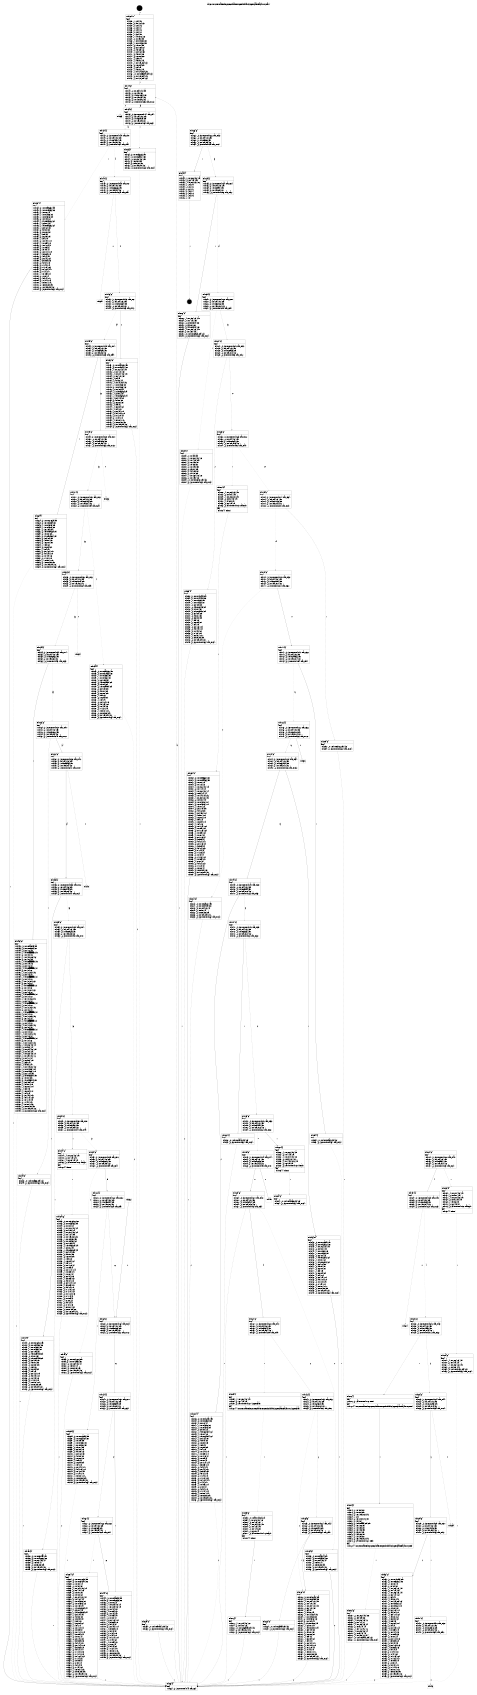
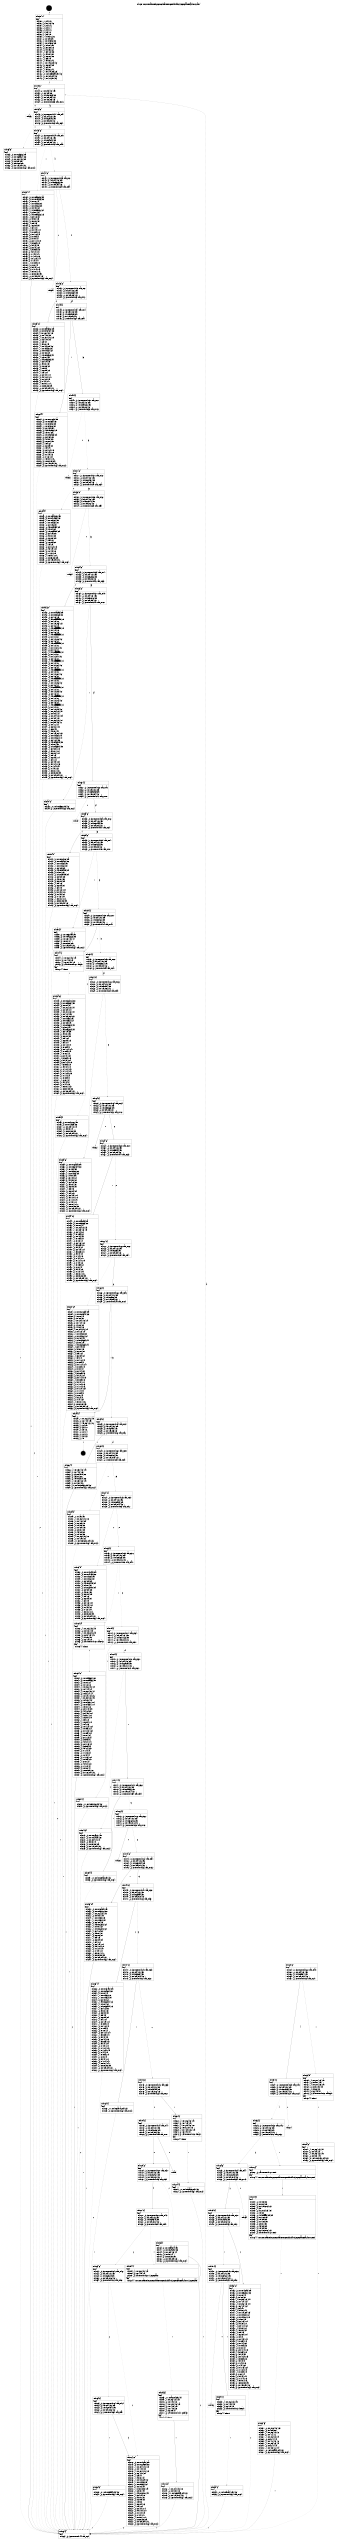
edge "0x402561" -> "0x40162f [28]": reversed
edge "0x40180b [28]" -> "0x402634 [5]": now "0x40227a [15]" -> "0x402634 [5]"
edge "0x401667 [28]" -> "0x401949 [106]": now "0x401667 [28]" -> "0x401683 [28]"
node "0x40239c [15]": added
